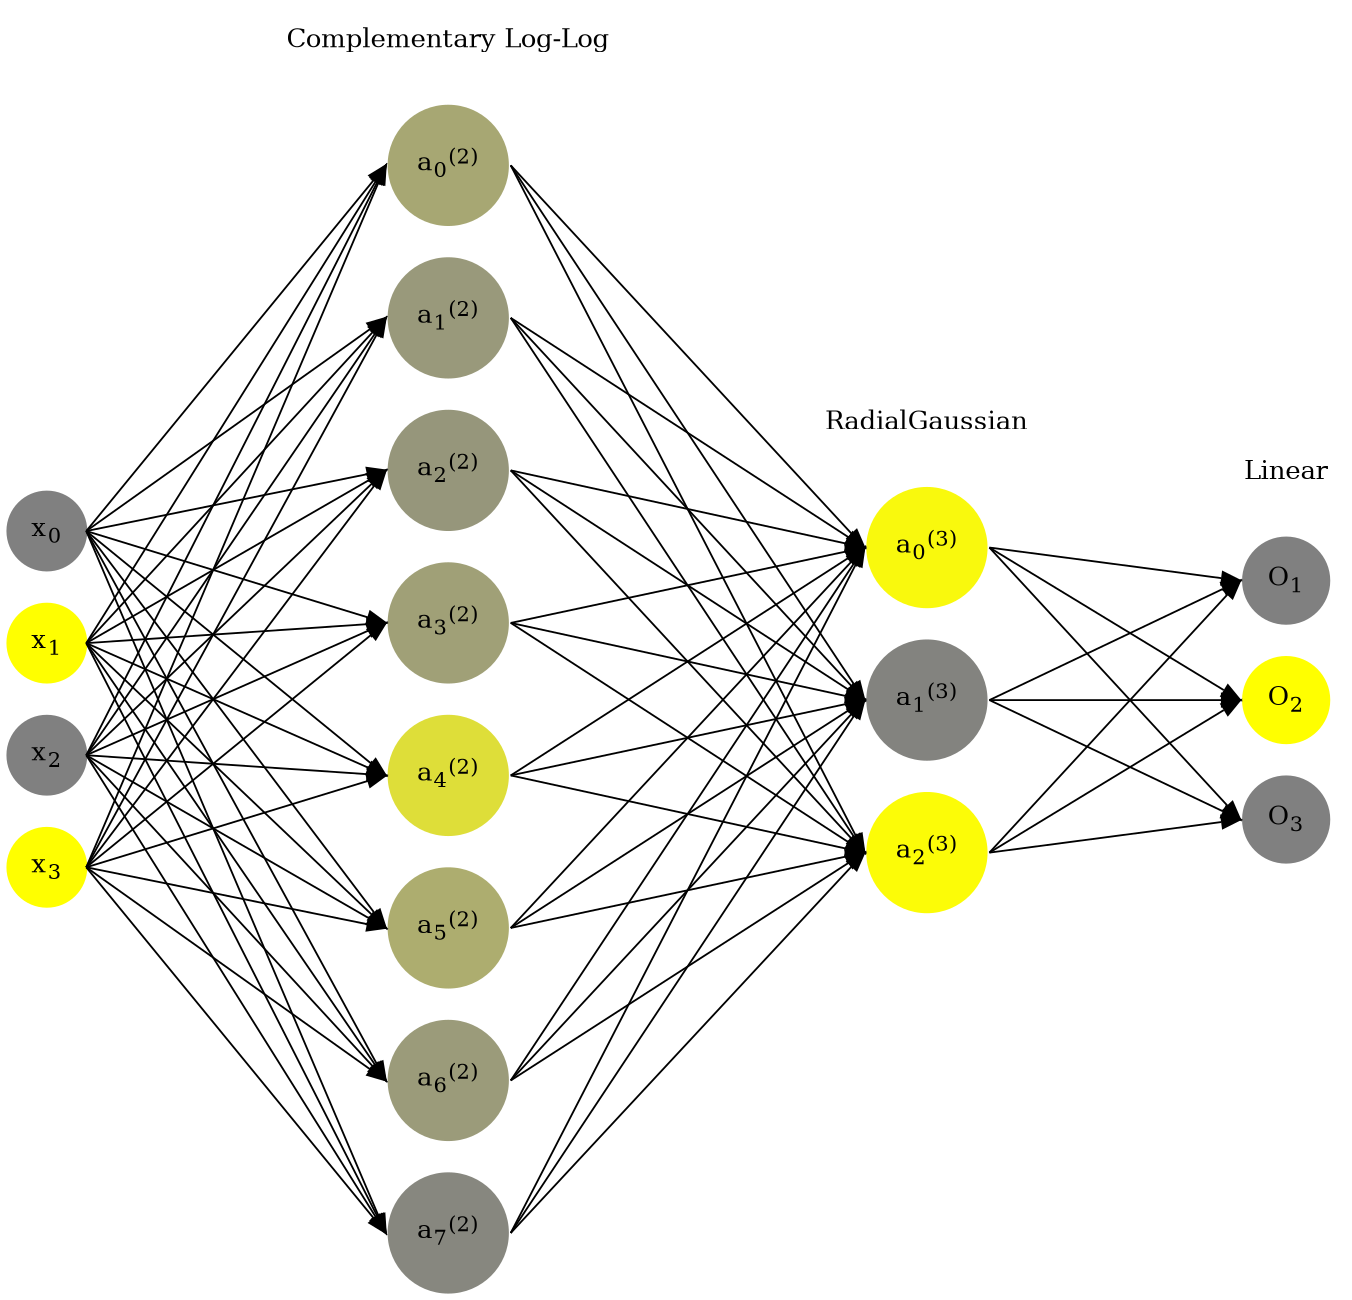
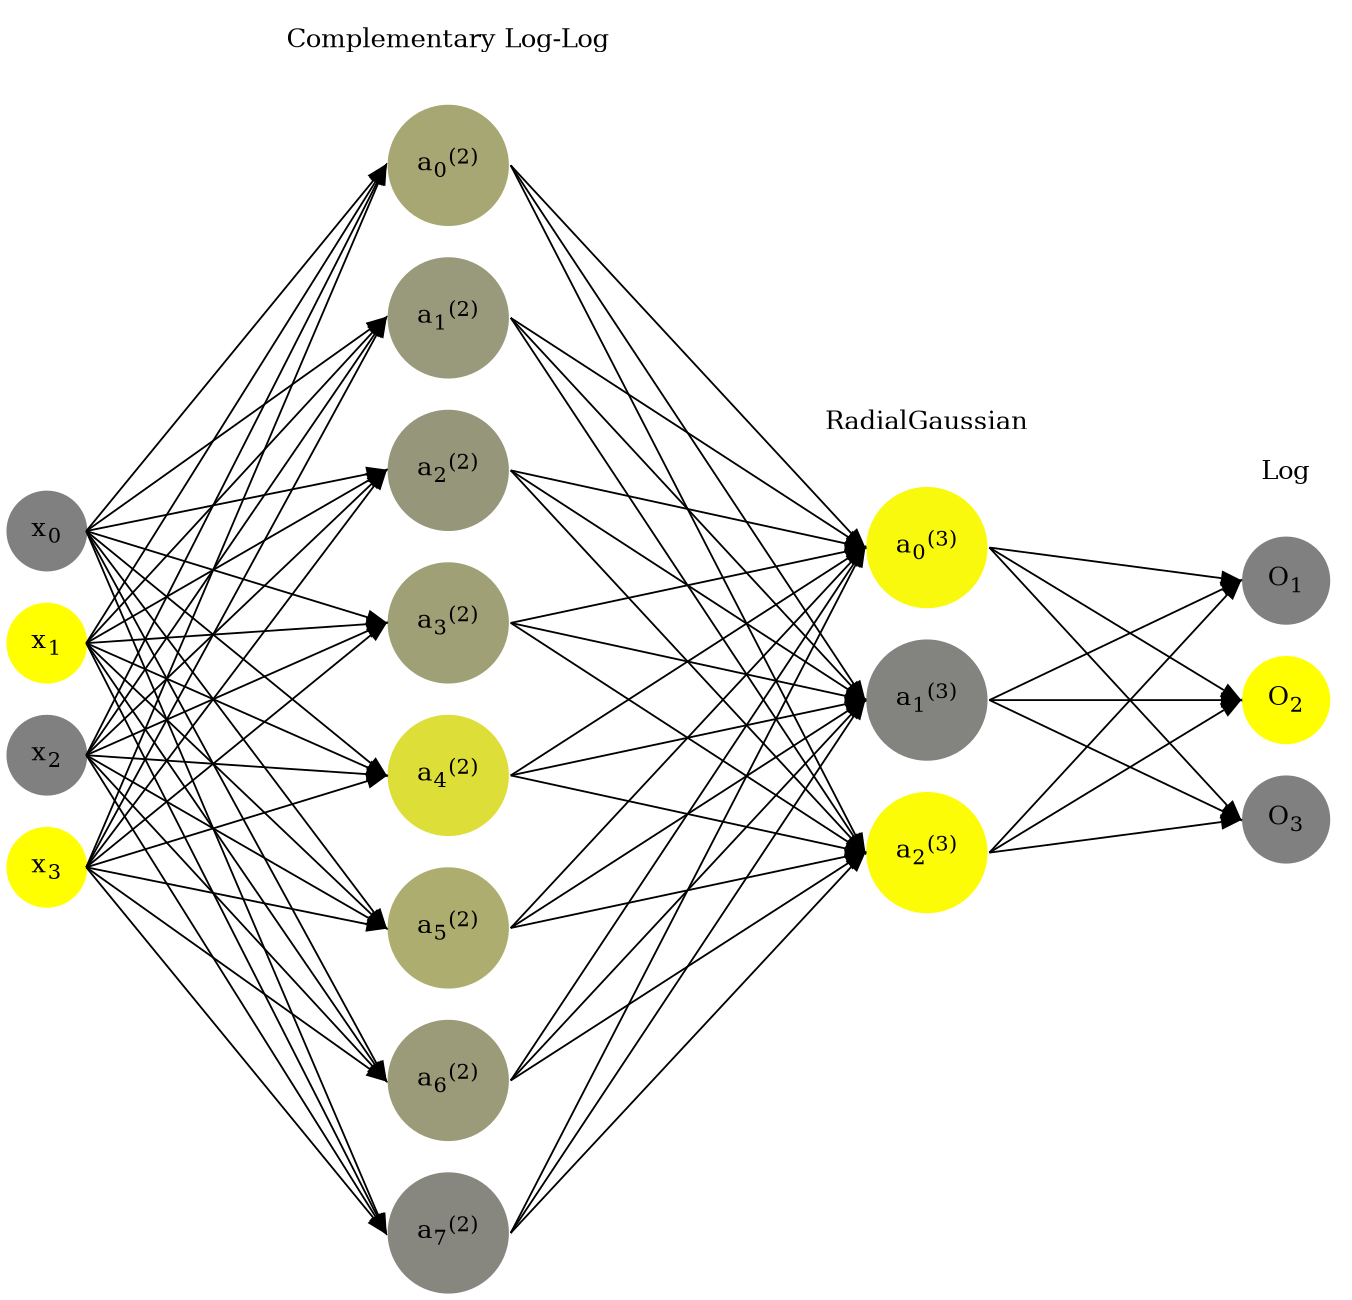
node "Linear": label "Linear" -> "Log"
